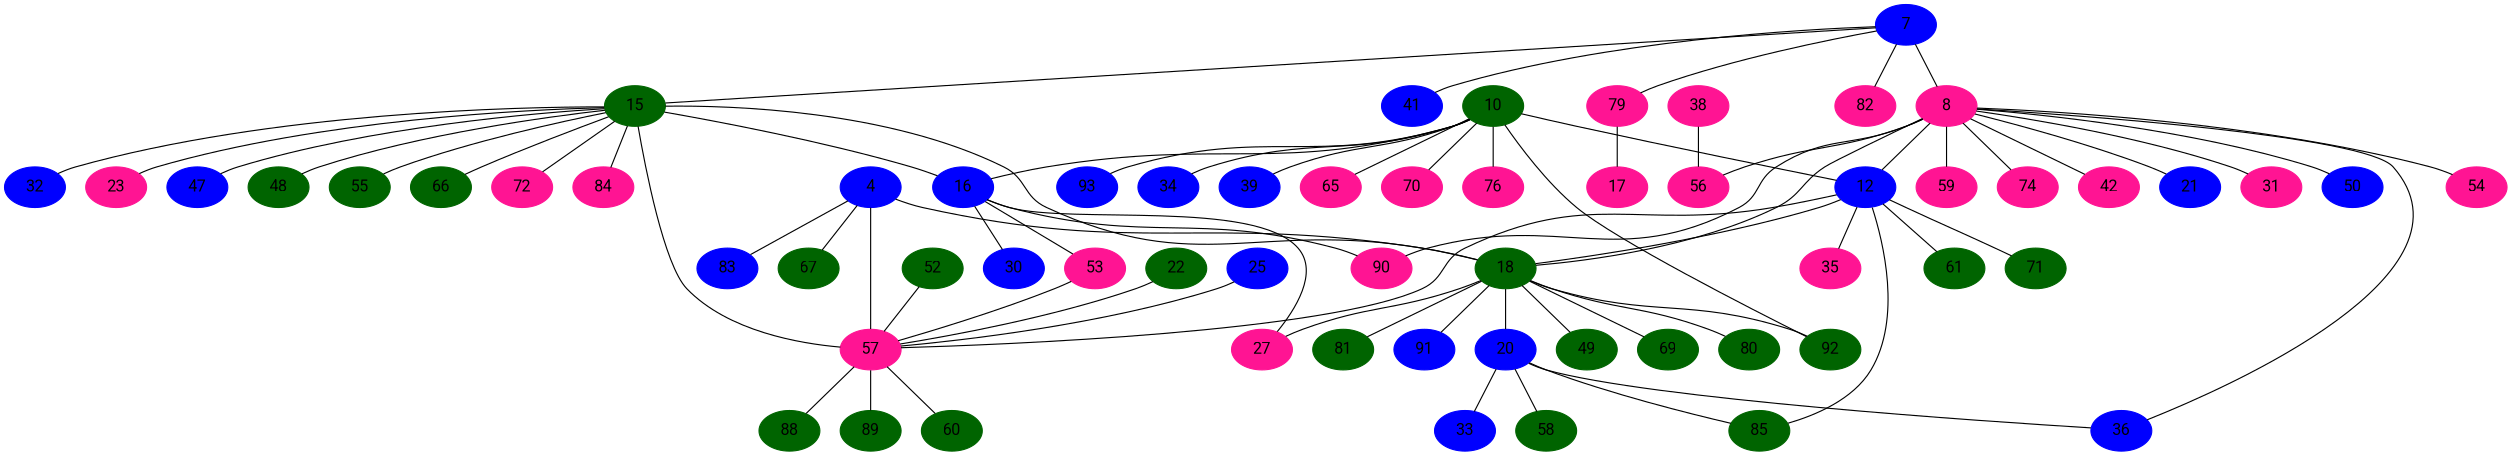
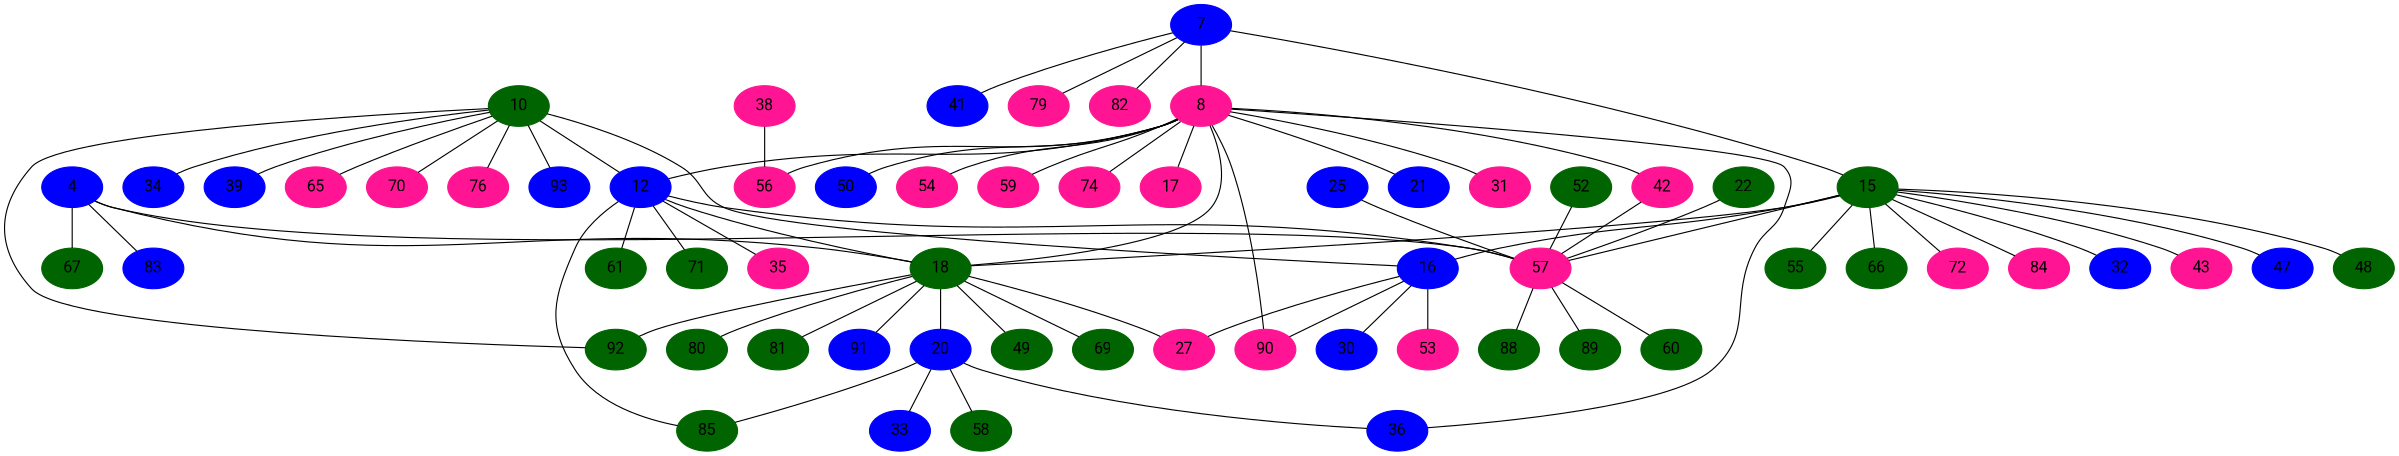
edge "79" -- "17": now "8" -- "17"
node "23": label "23" -> "43"
edge "53" -- "57": now "42" -- "57"
